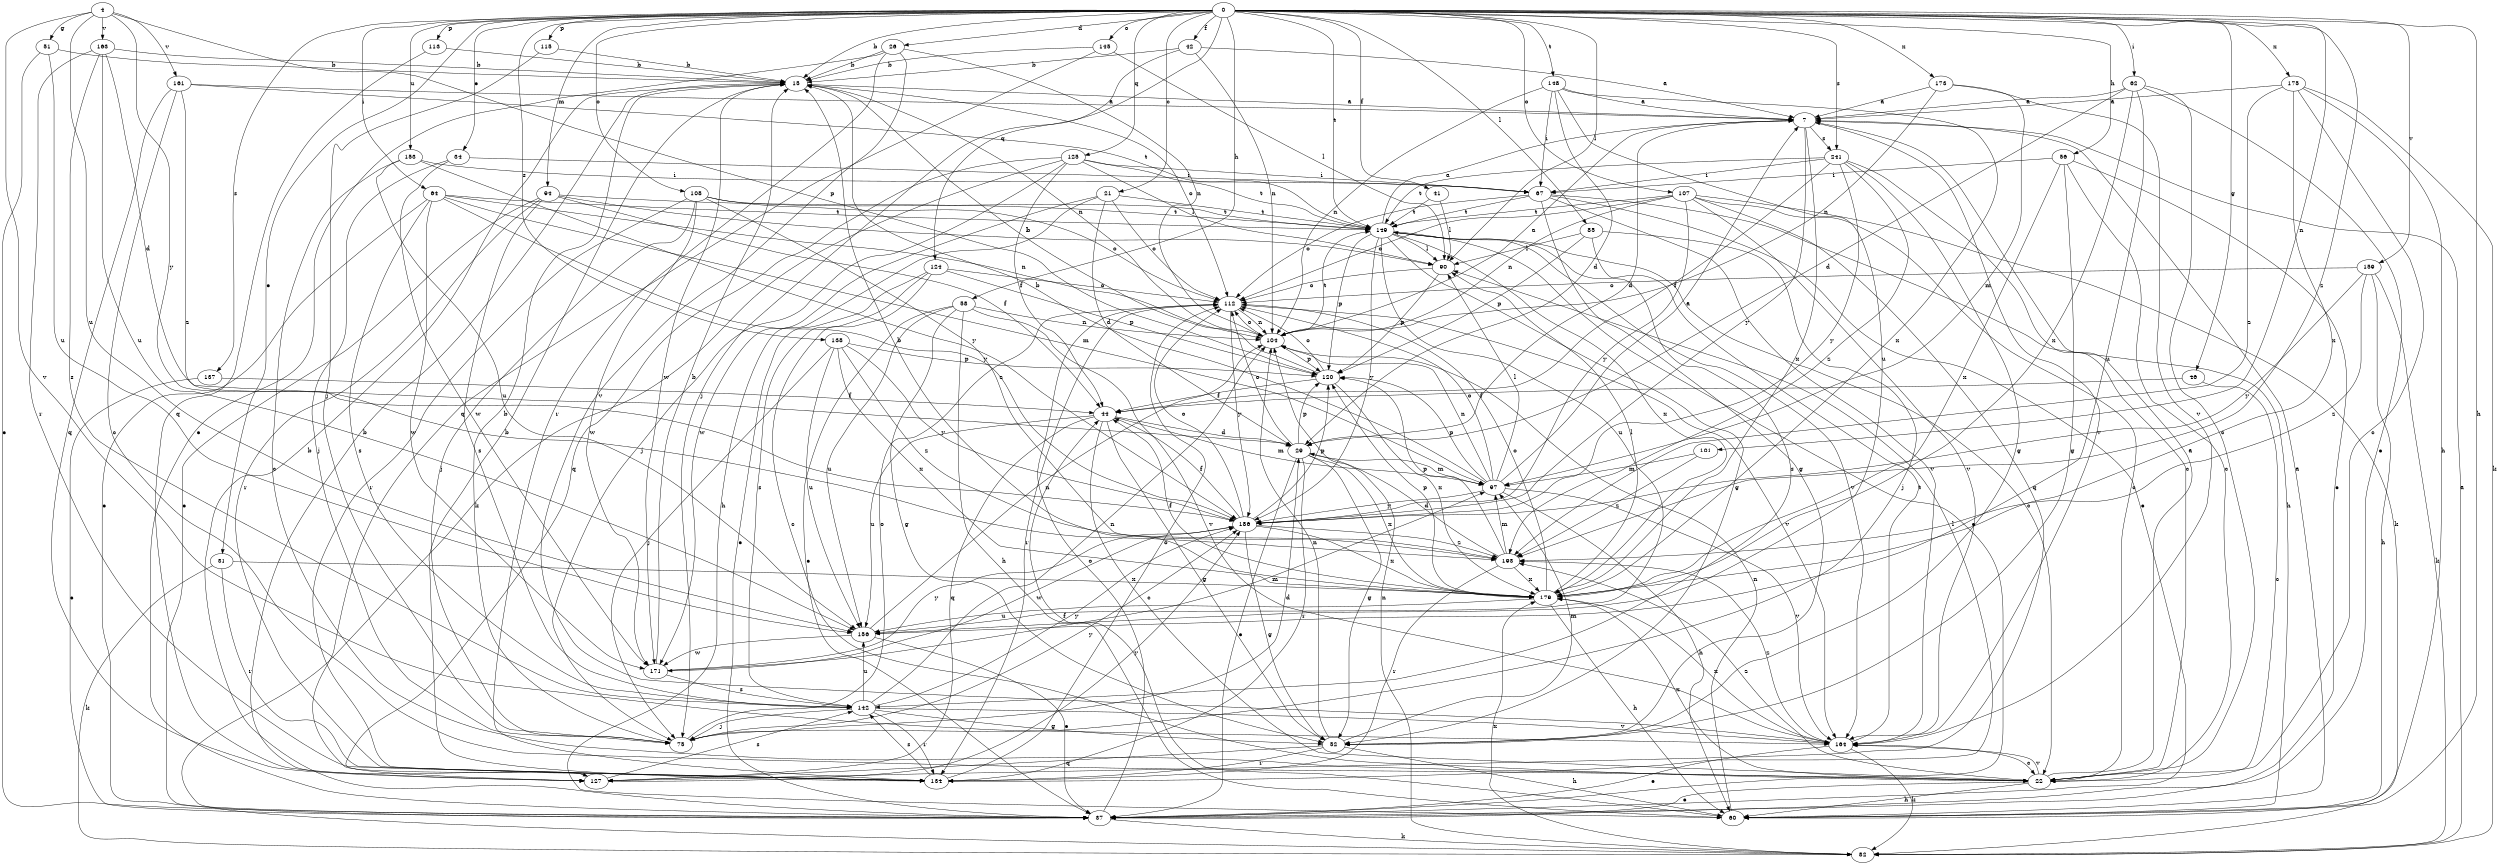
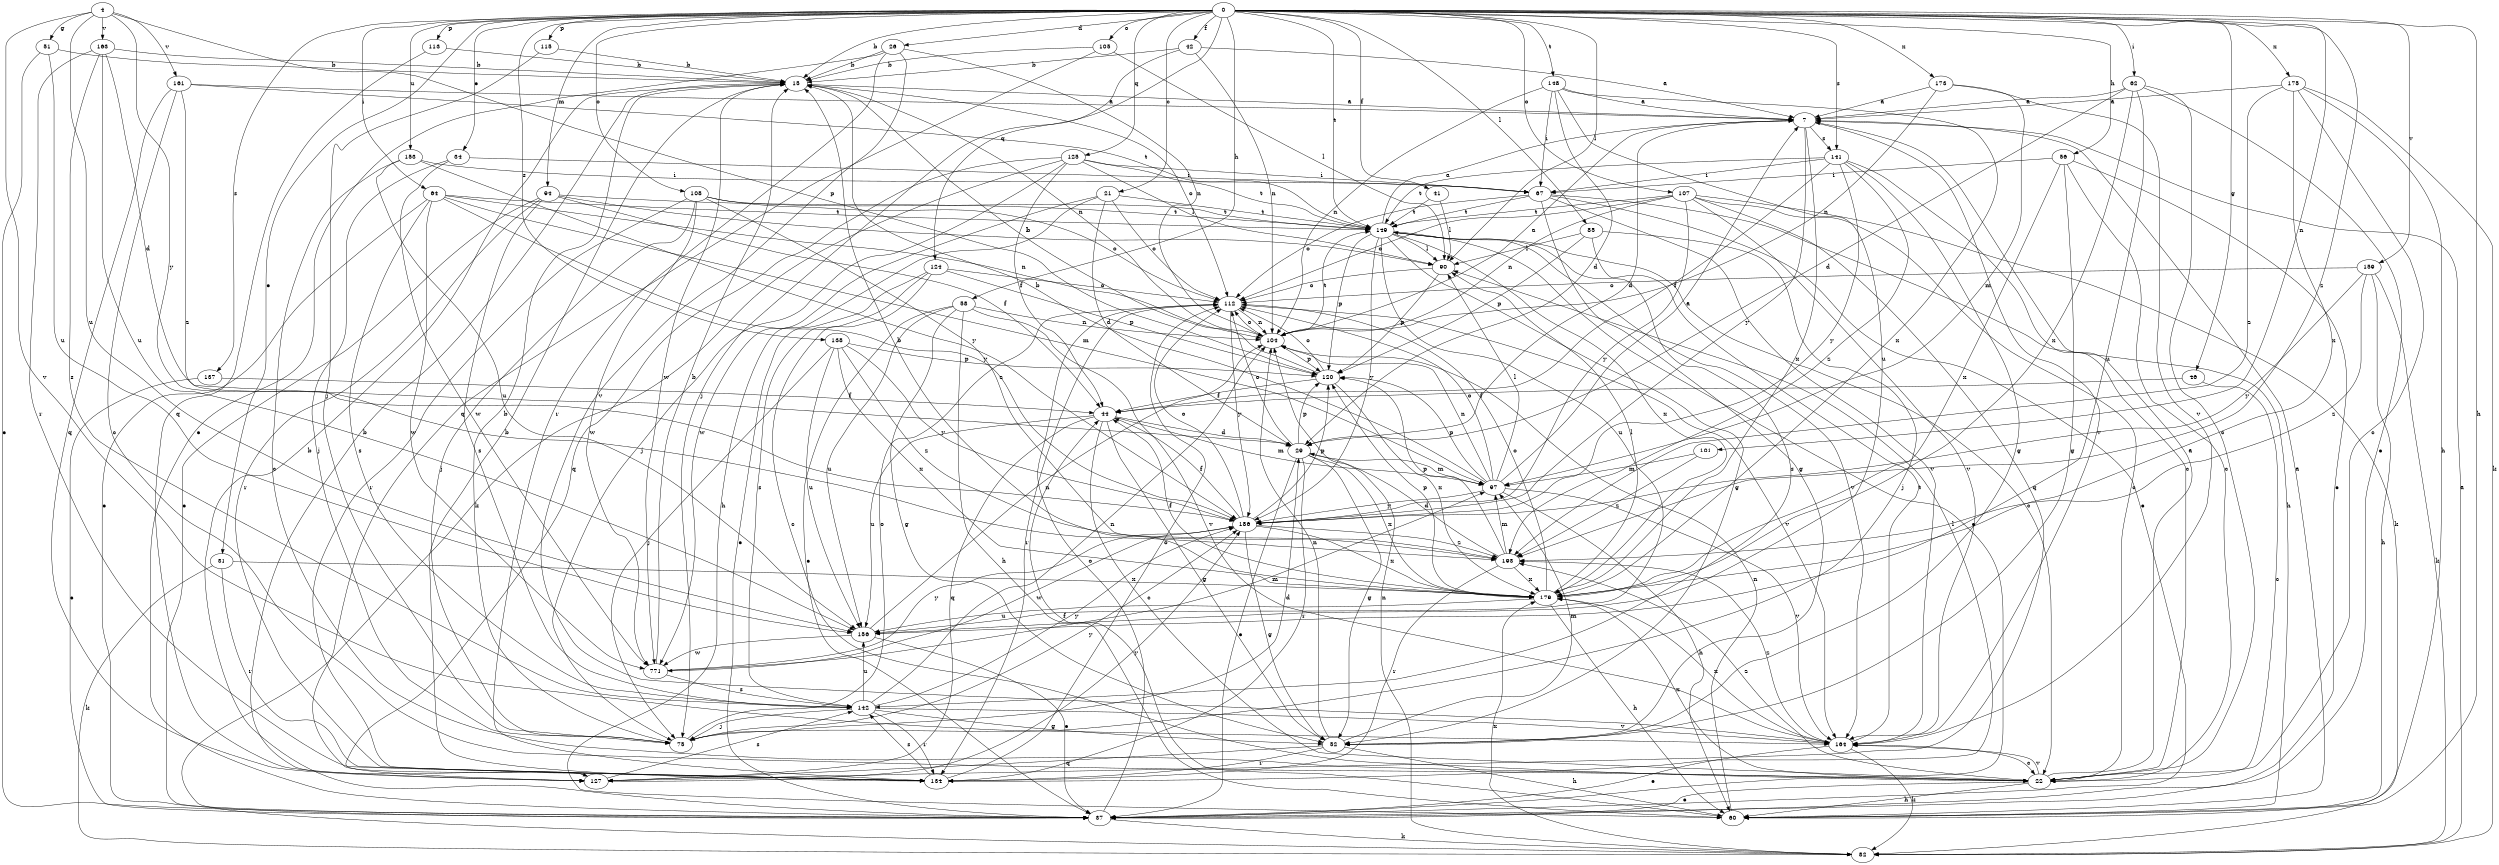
node "145": label "145" -> "105"
node "241": label "241" -> "141"
node "171": label "171" -> "771"
